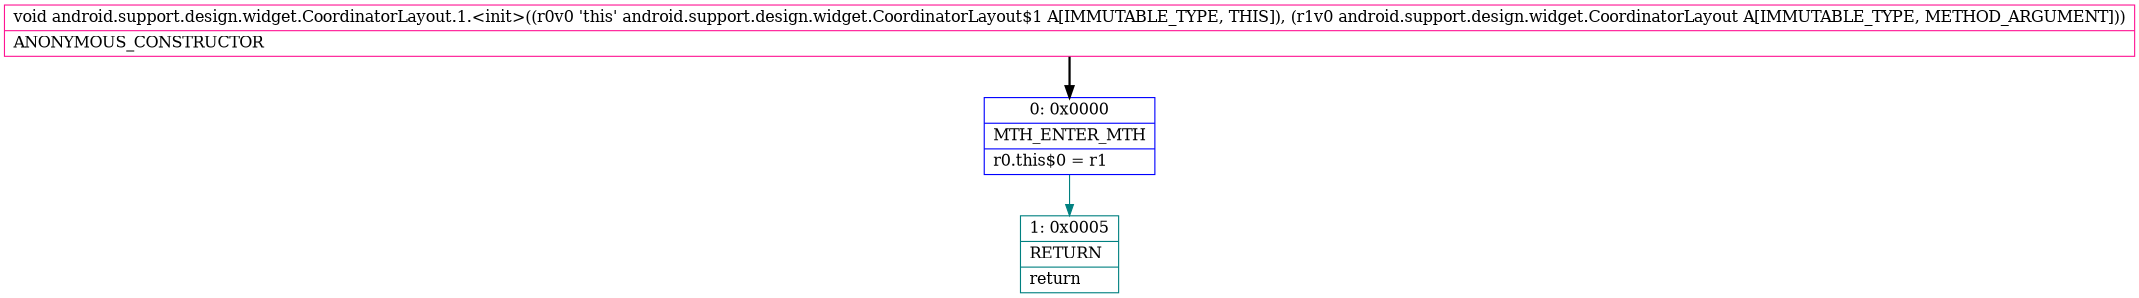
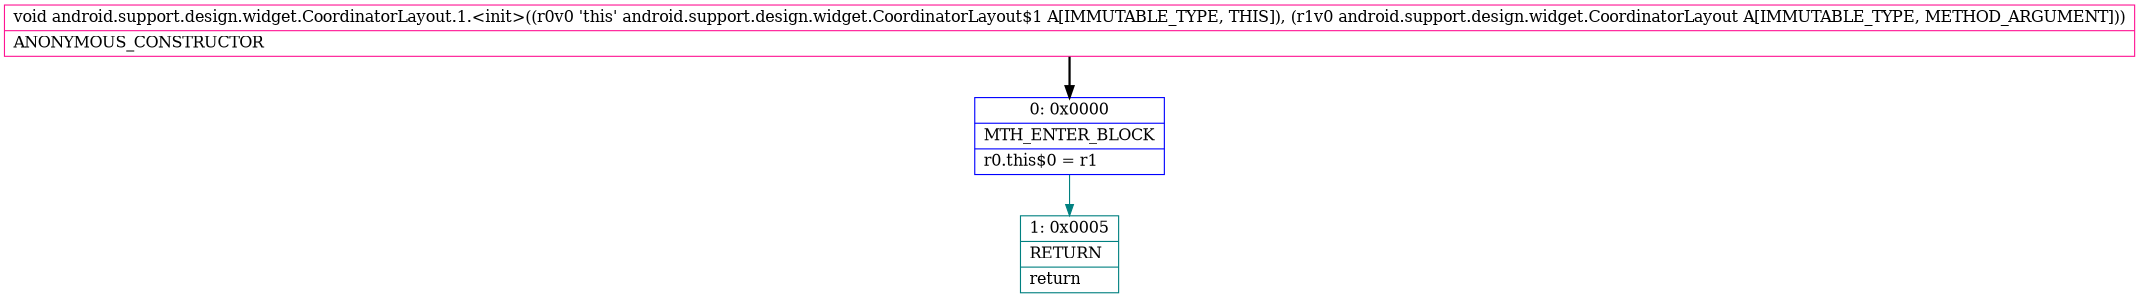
node "0: 0x0000": text "MTH_ENTER_MTH" -> "MTH_ENTER_BLOCK"
